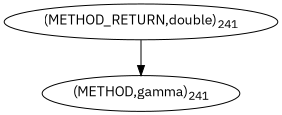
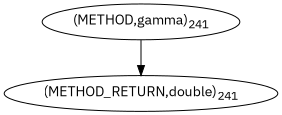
edge "(METHOD_RETURN,double)" -> "(METHOD,gamma)": reversed
